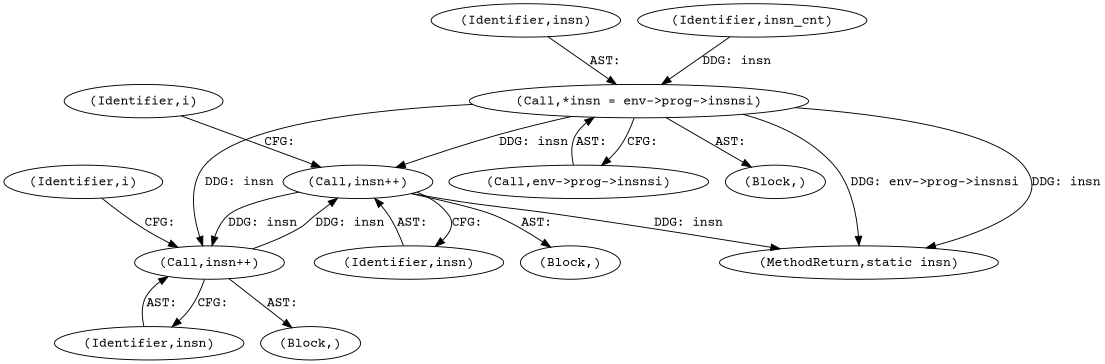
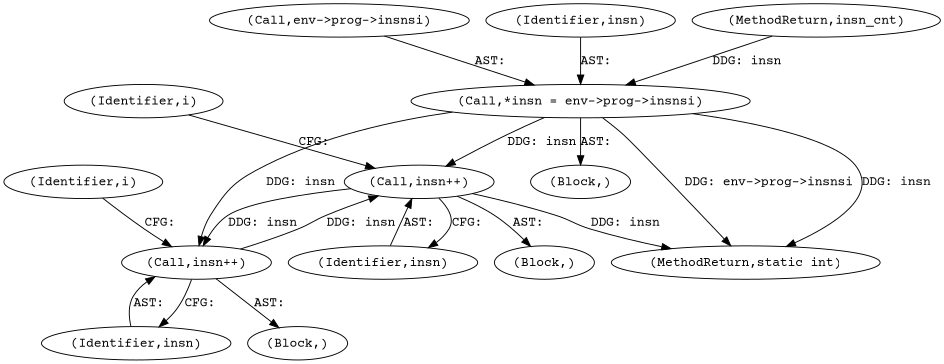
node "(Identifier,insn_cnt)": label "(Identifier,insn_cnt)" -> "(MethodReturn,insn_cnt)"
edge "(Call,*insn = env->prog->insnsi)" -> "(Call,env->prog->insnsi)": removed, label "CFG:"
node "(MethodReturn,static insn)": label "(MethodReturn,static insn)" -> "(MethodReturn,static int)"
